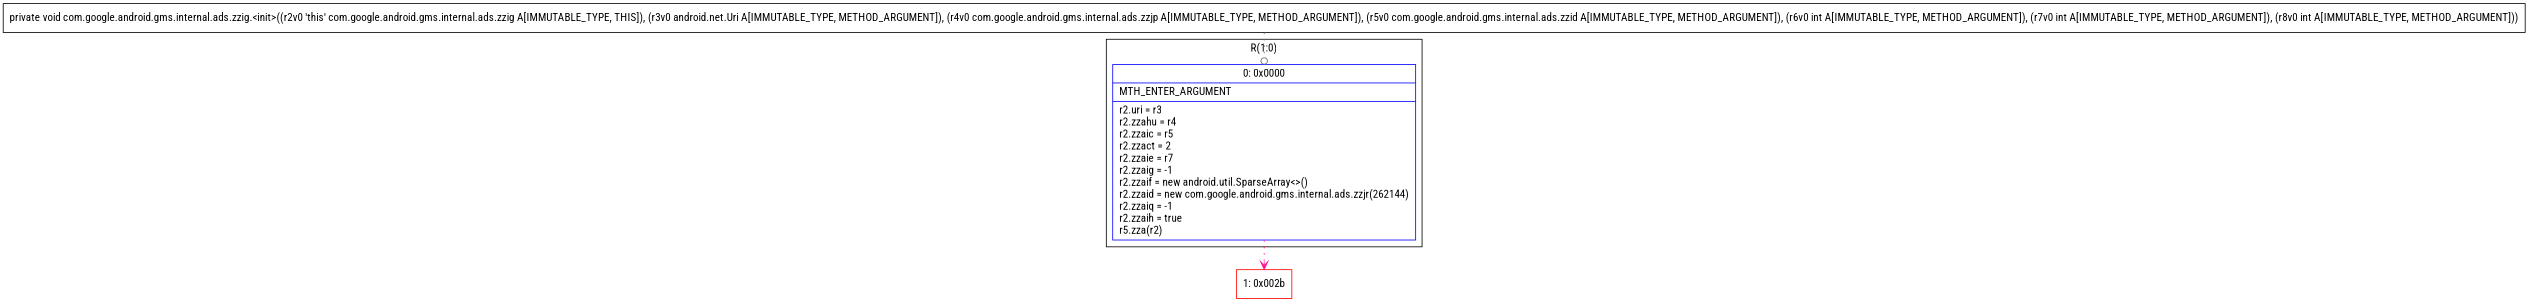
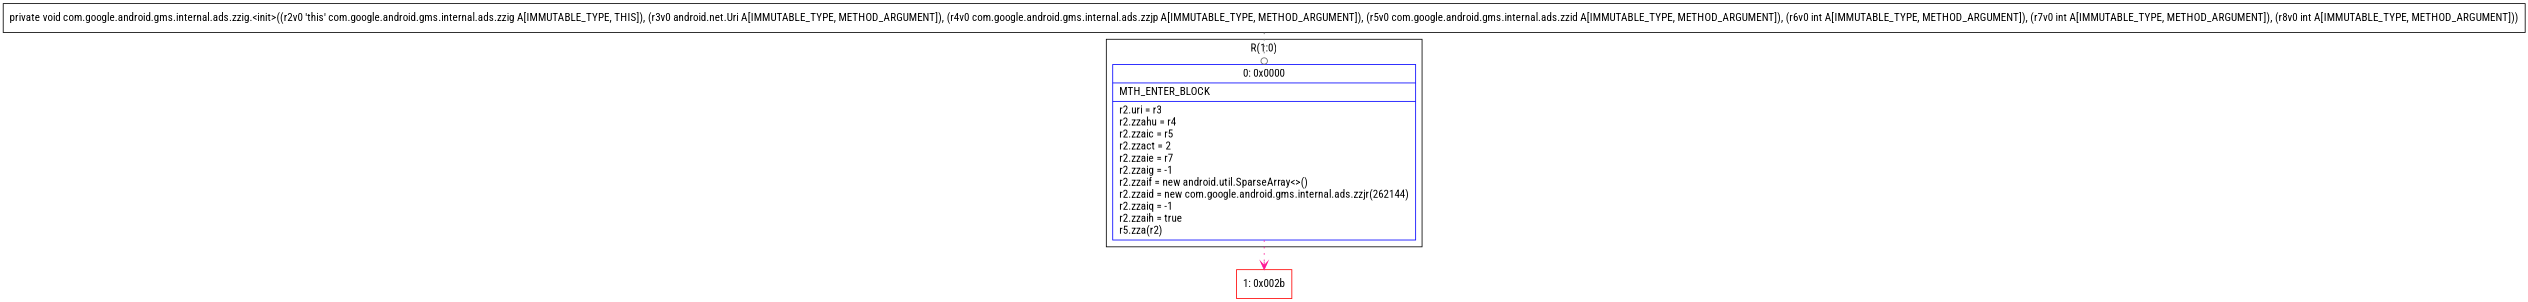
node "0: 0x0000": text "MTH_ENTER_ARGUMENT" -> "MTH_ENTER_BLOCK"
